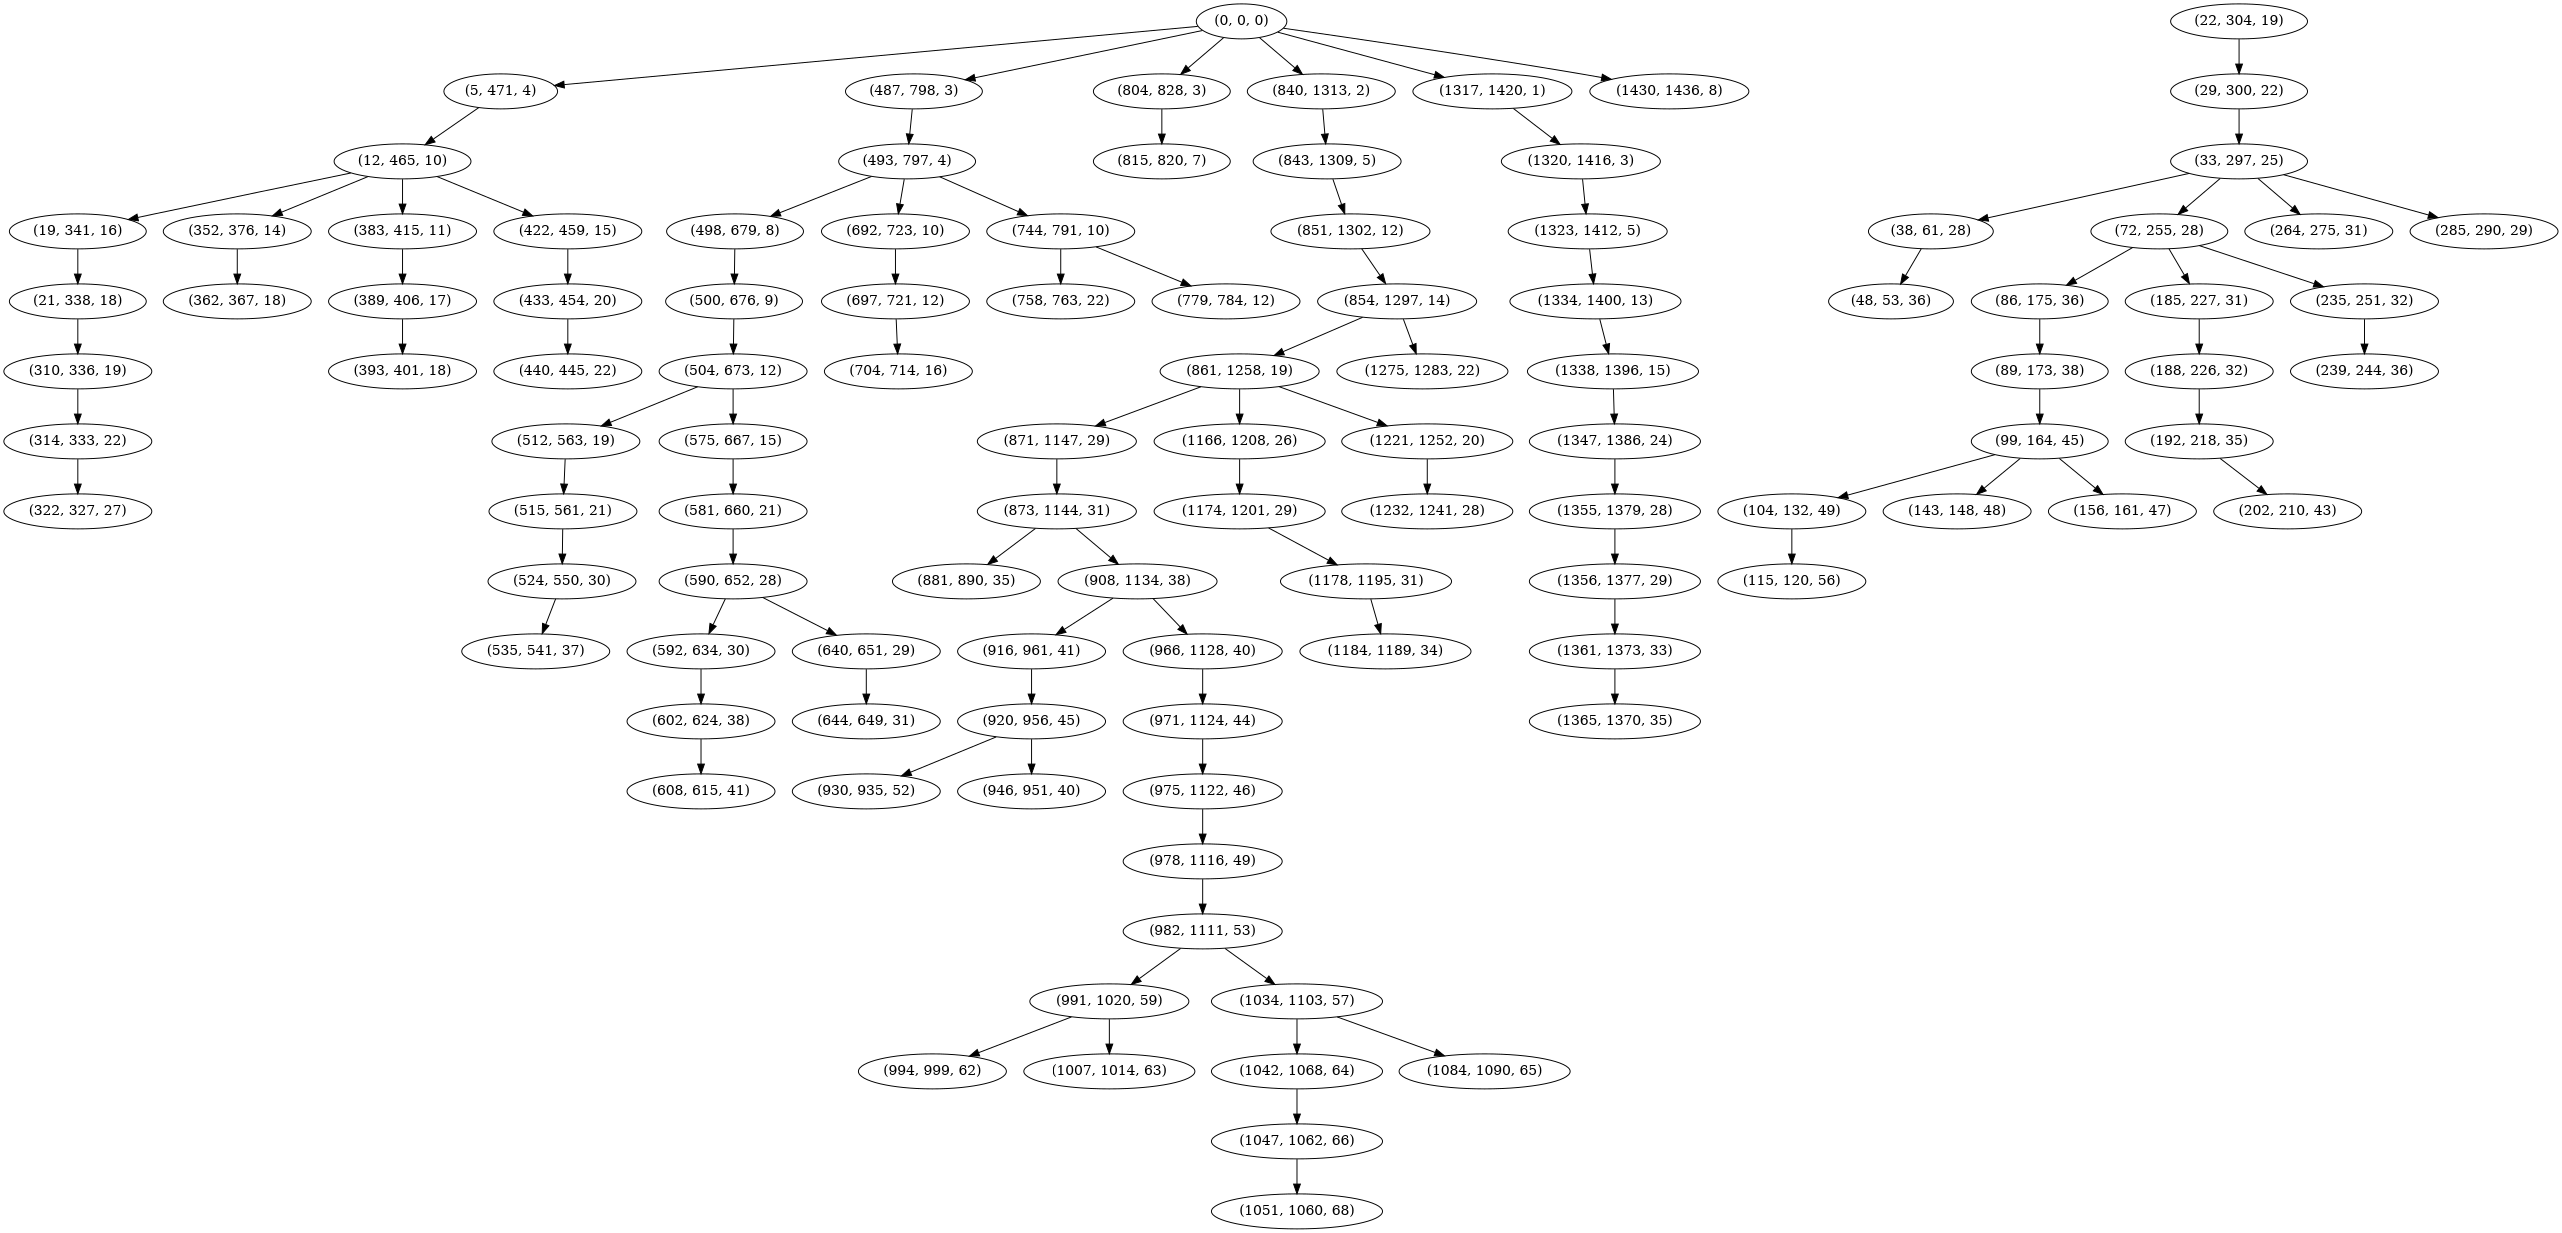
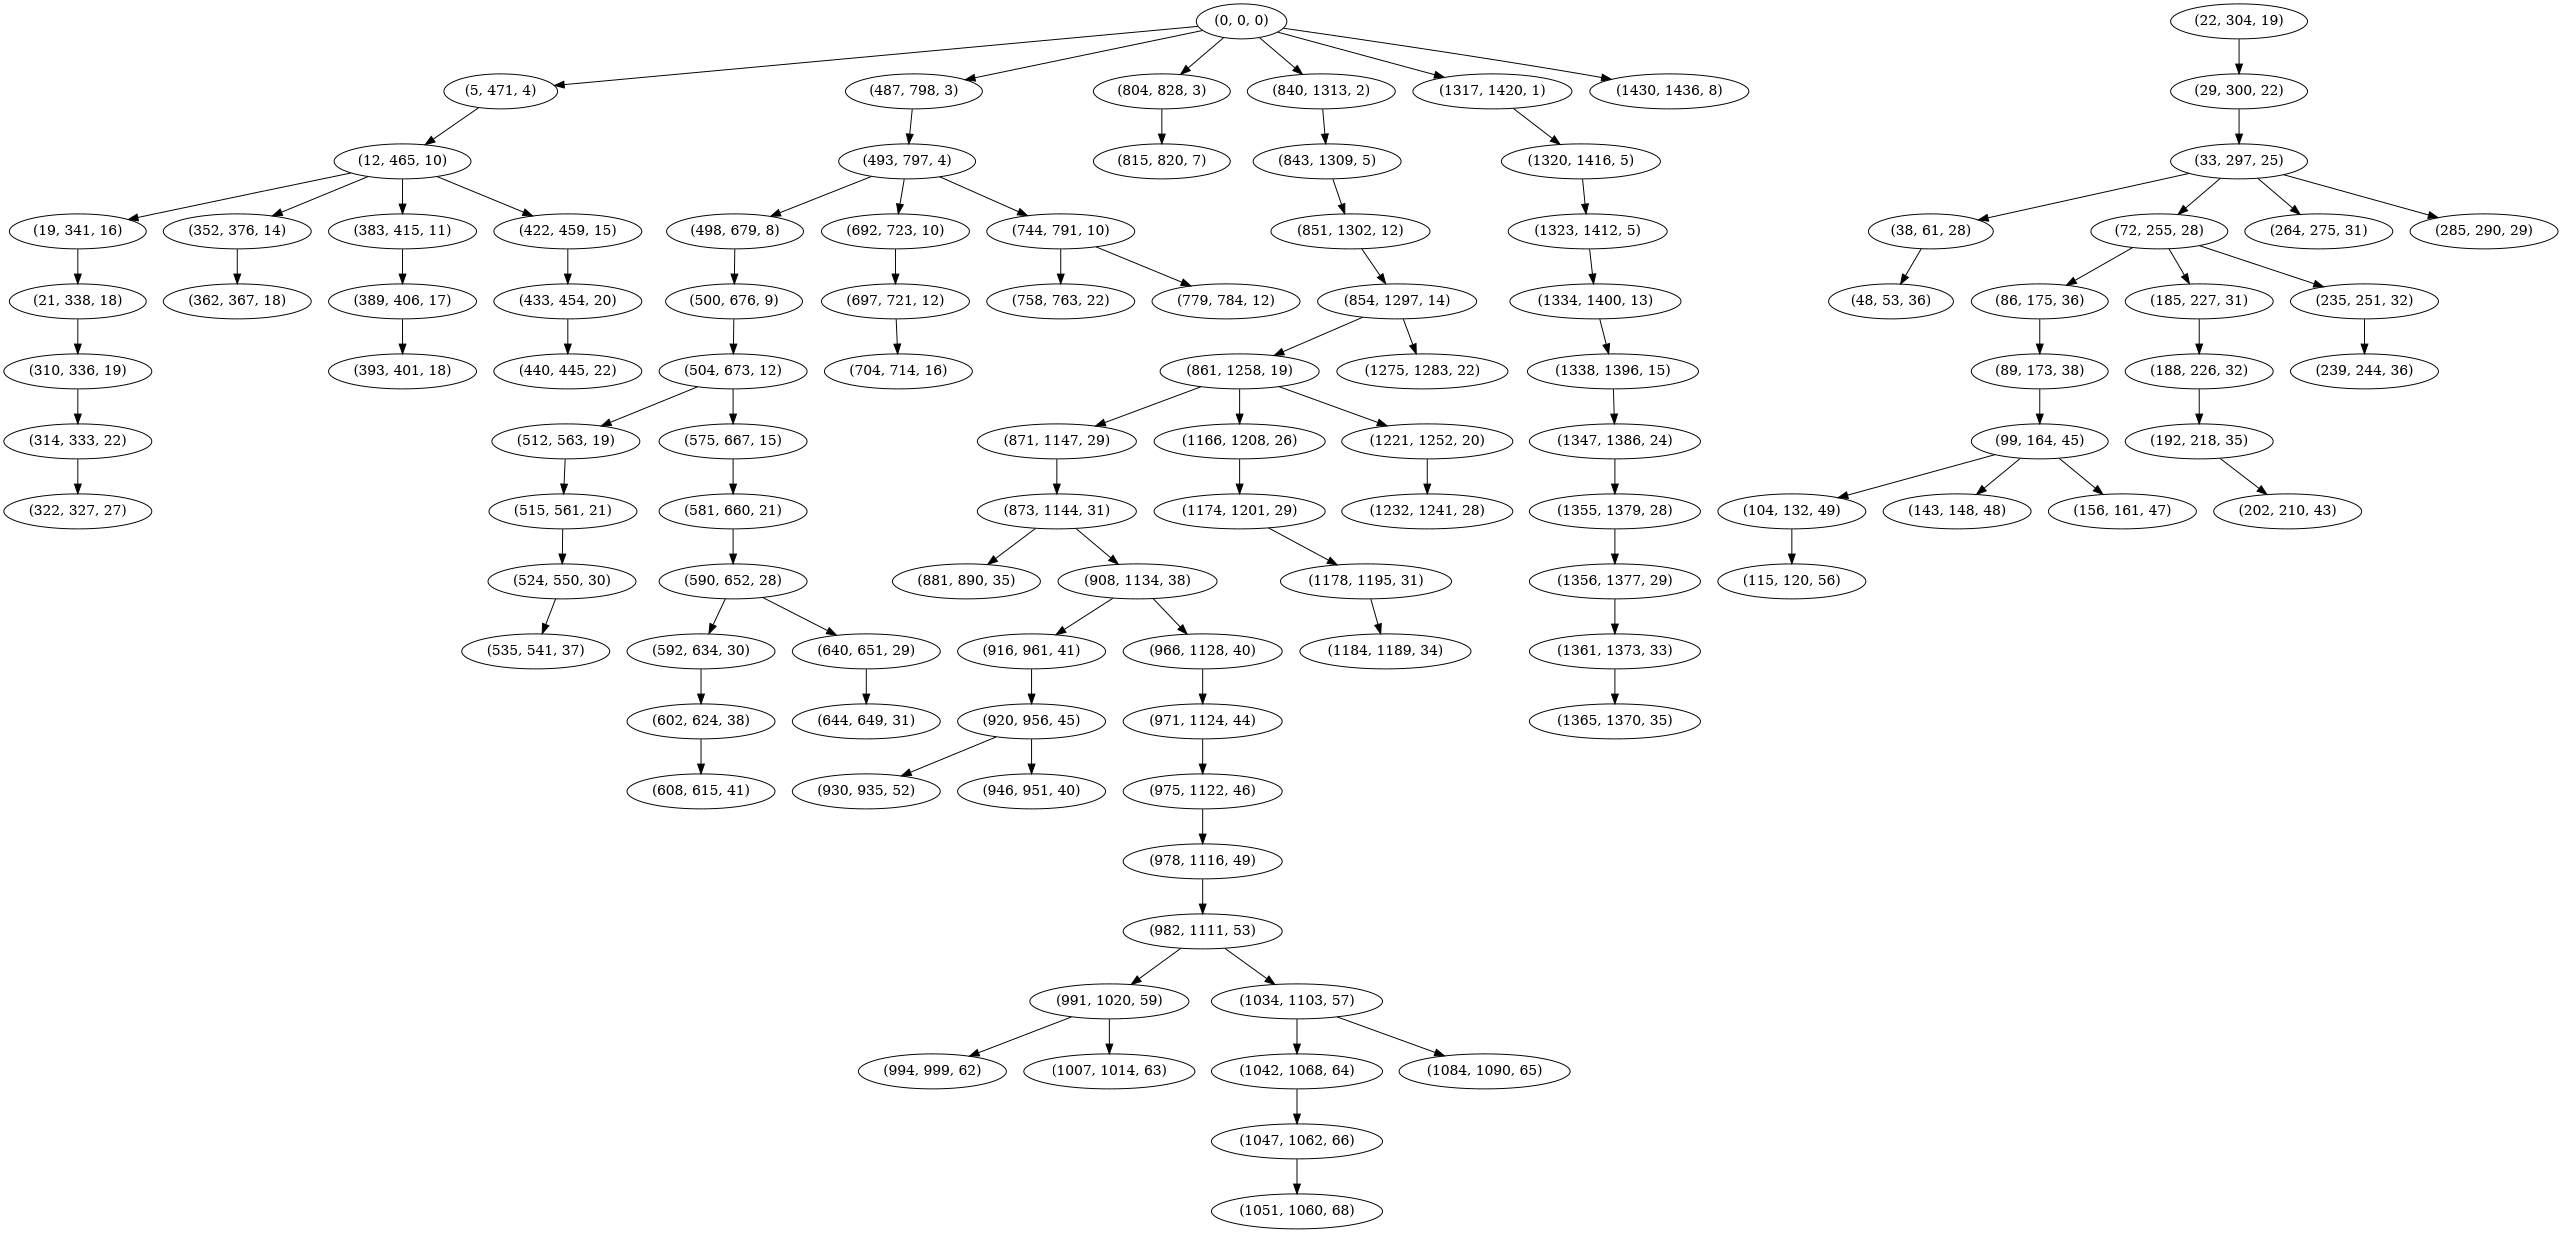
node "(1320, 1416, 3)": label "(1320, 1416, 3)" -> "(1320, 1416, 5)"
